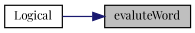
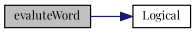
edge "Logical" -> "evaluteWord": reversed
